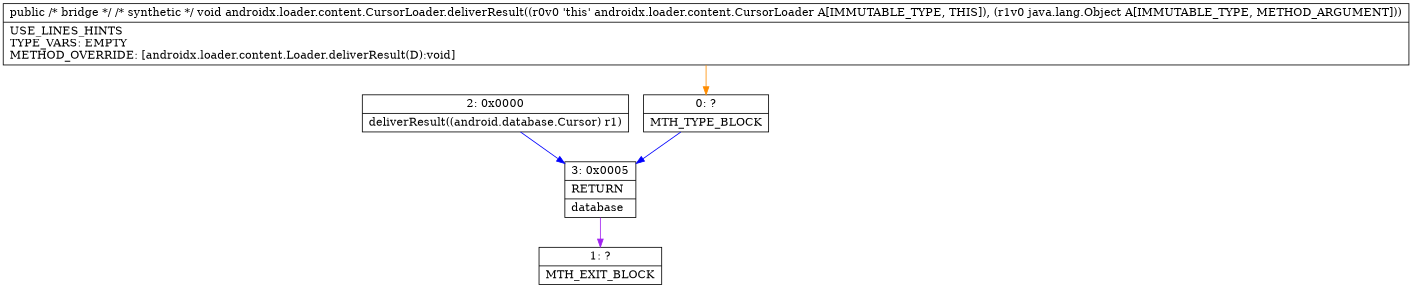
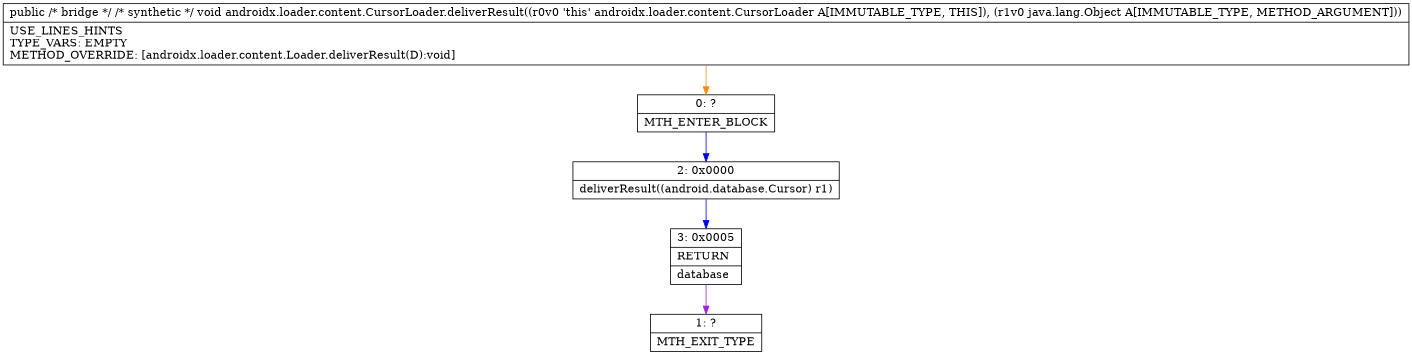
node "0: ?": text "MTH_TYPE_BLOCK" -> "MTH_ENTER_BLOCK"
edge "0: ?" -> "3: 0x0005": now "0: ?" -> "2: 0x0000"
node "1: ?": text "MTH_EXIT_BLOCK" -> "MTH_EXIT_TYPE"
